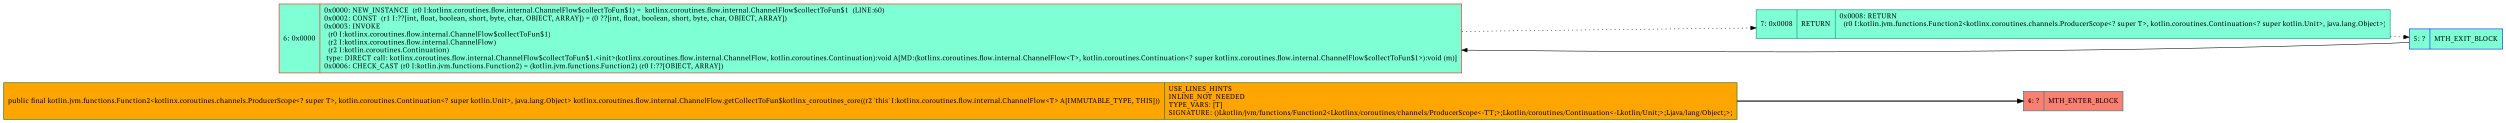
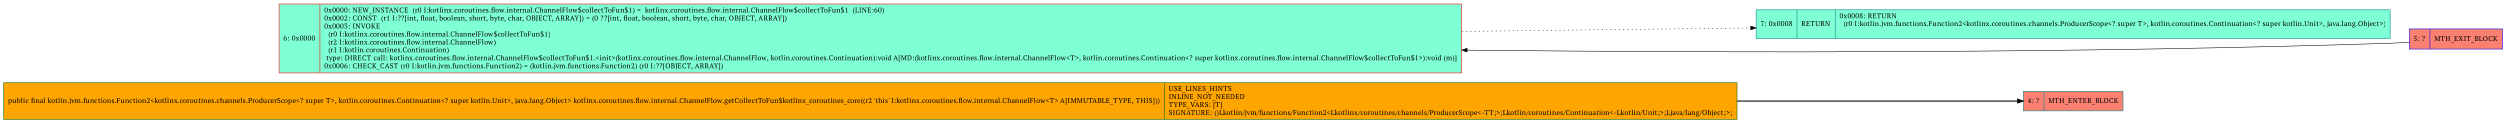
edge "7: 0x0008" -> "5: ?": removed
node "5: ?": fillcolor aquamarine -> salmon
node "6: 0x0000": text "(r2 I:kotlin.coroutines.Continuation)" -> "(r1 I:kotlin.coroutines.Continuation)"
